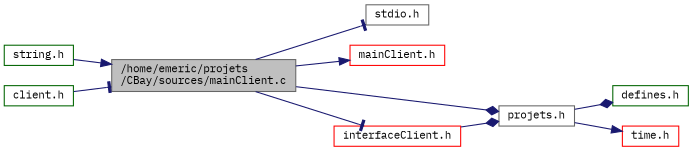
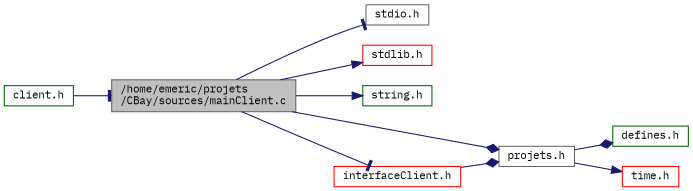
node "mainClient.h": label "mainClient.h" -> "stdlib.h"
edge "string.h" -> "/home/emeric/projets /CBay/sources/mainClient.c": reversed
